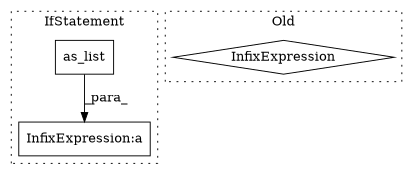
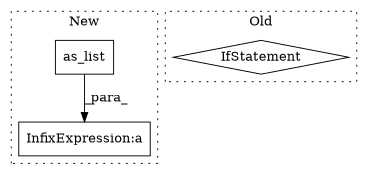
cluster "IfStatement": label "IfStatement" -> "New"
node "InfixExpression": label "InfixExpression" -> "IfStatement"
